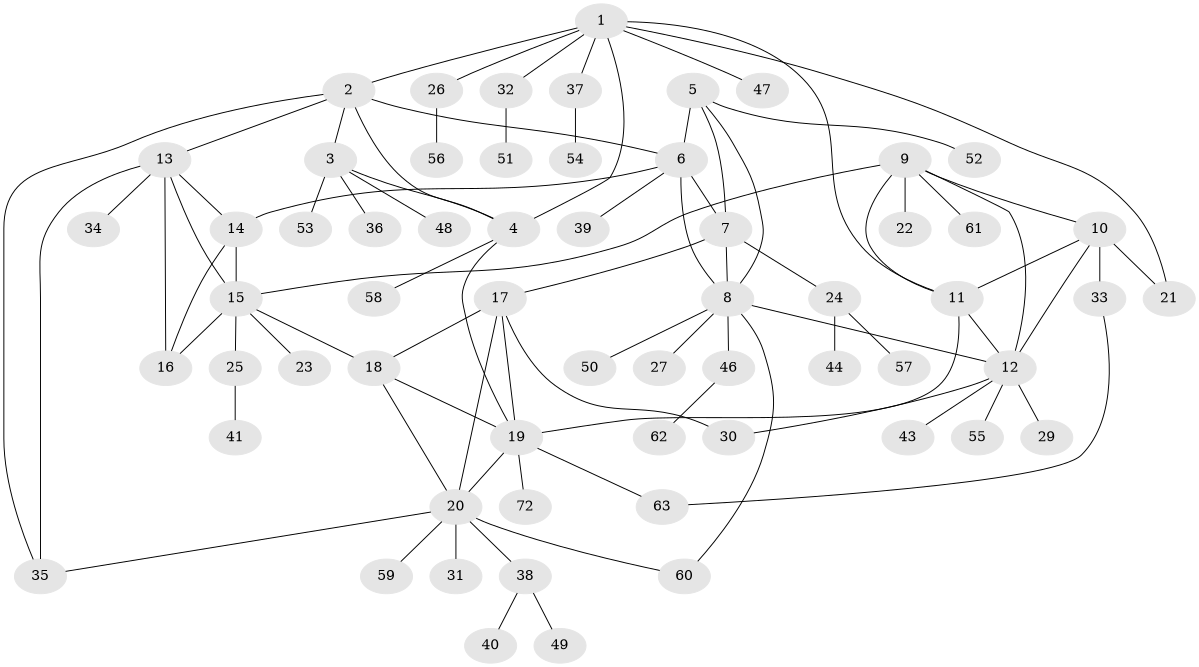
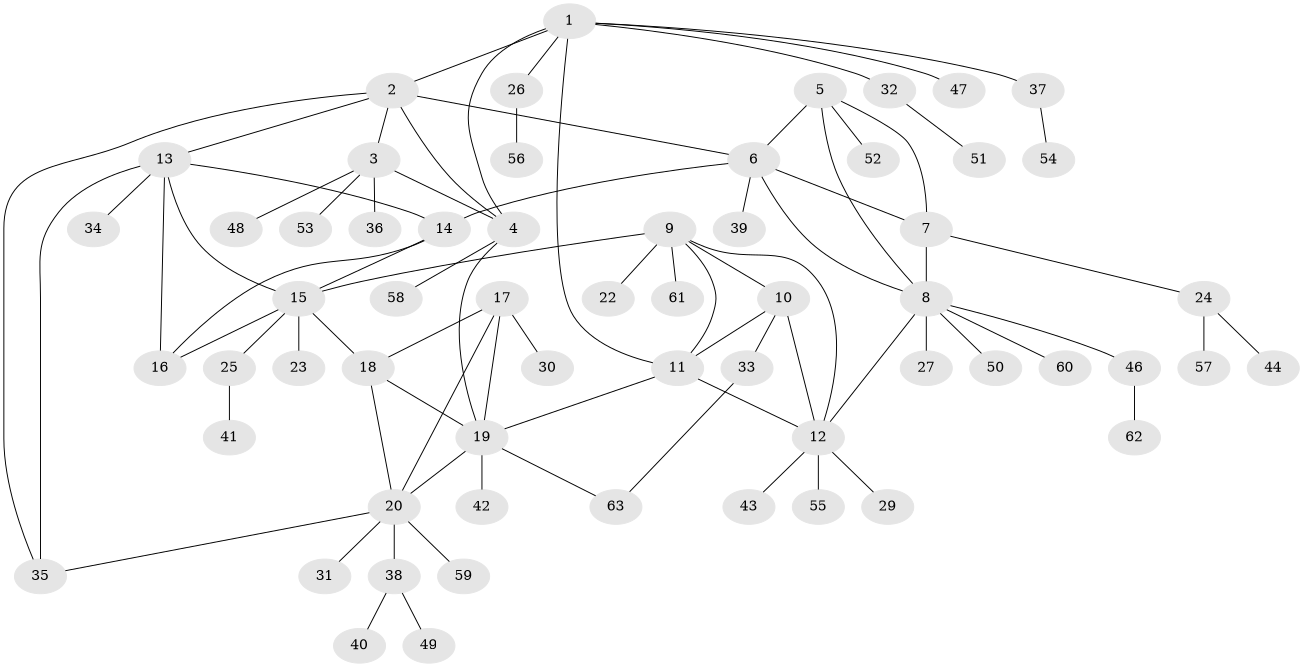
edge "7" -- "17": removed
node "21": removed
edge "12" -- "30": removed
node "72": label "72" -> "42"
edge "20" -- "60": removed
